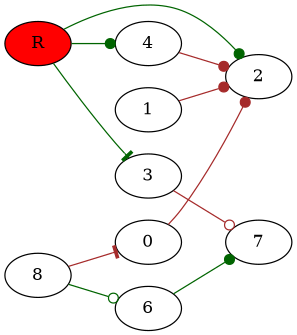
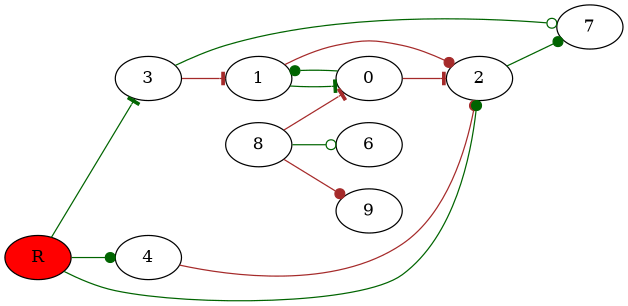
edge "0" -> "1": added
edge "3" -> "1": added
edge "1" -> "0": added
edge "0" -> "2": arrowhead dot -> tee
edge "3" -> "7": color brown -> darkgreen
node "9": added
edge "6" -> "7": now "2" -> "7"
